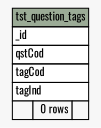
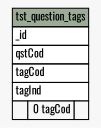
node "tst_question_tags": text "0 rows" -> "0 tagCod"
